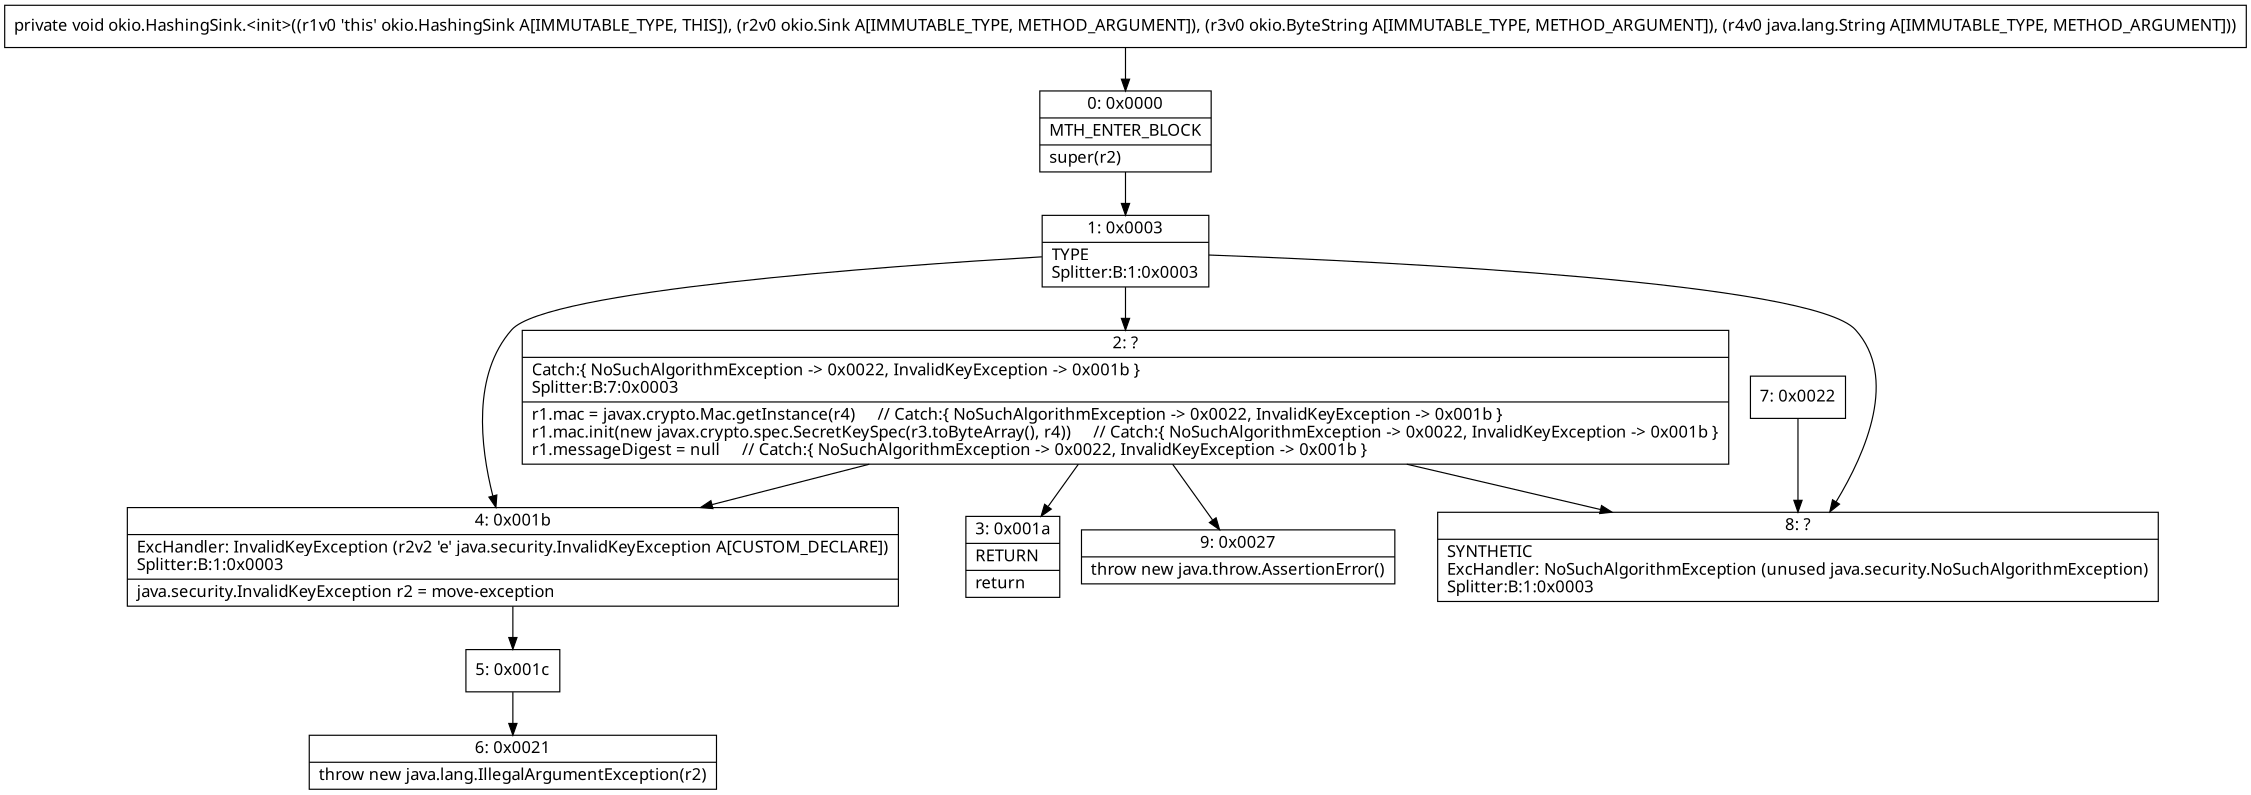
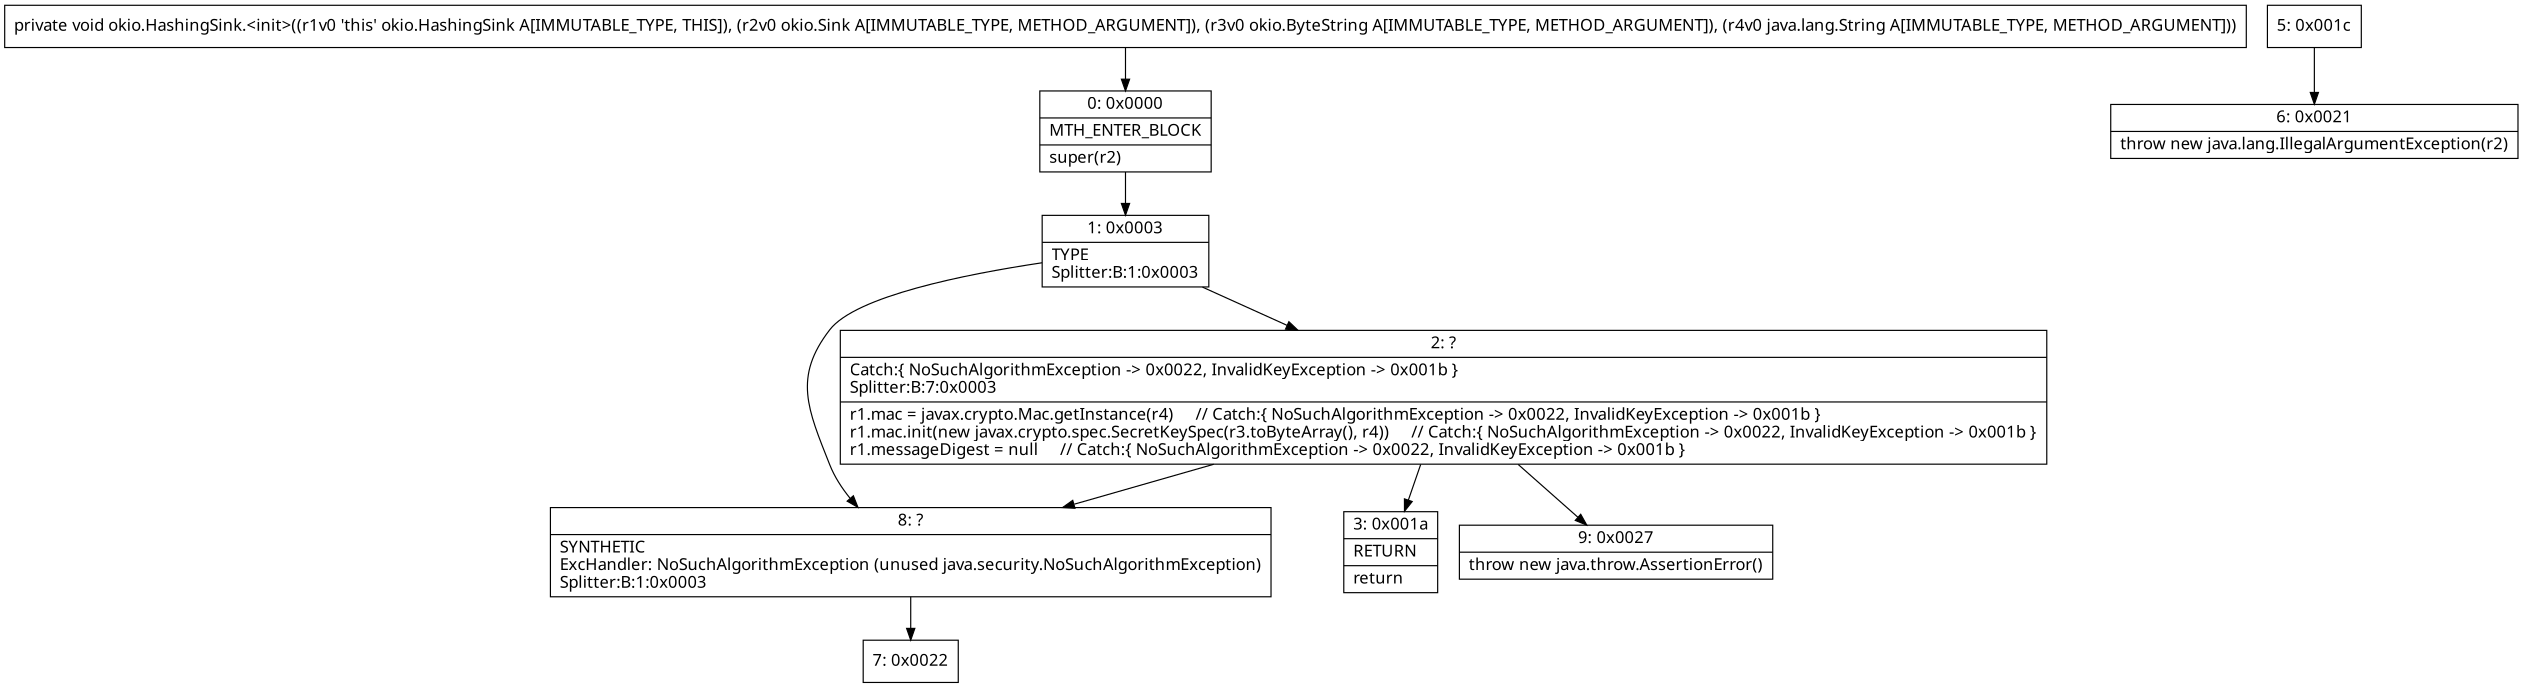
edge "7: 0x0022" -> "8: ?": reversed
node "4: 0x001b": removed
